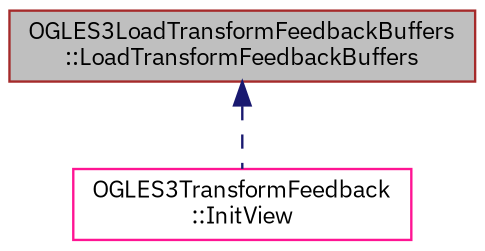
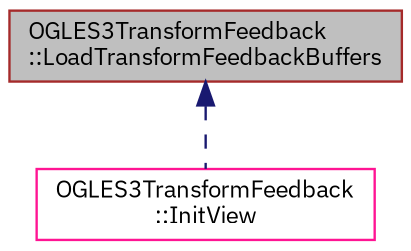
node "OGLES3LoadTransformFeedbackBuffers ::LoadTransformFeedbackBuffers": label "OGLES3LoadTransformFeedbackBuffers ::LoadTransformFeedbackBuffers" -> "OGLES3TransformFeedback ::LoadTransformFeedbackBuffers"
